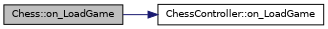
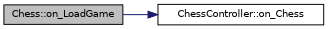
node "ChessController::on_LoadGame": label "ChessController::on_LoadGame" -> "ChessController::on_Chess"
